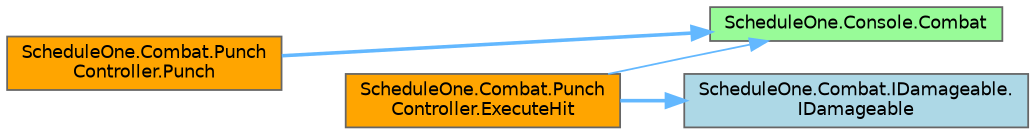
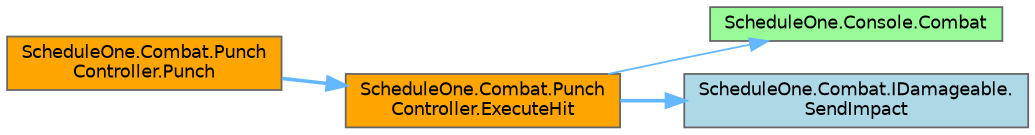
edge "ScheduleOne.Combat.Punch Controller.Punch" -> "ScheduleOne.Console.Combat": now "ScheduleOne.Combat.Punch Controller.Punch" -> "ScheduleOne.Combat.Punch Controller.ExecuteHit"
node "ScheduleOne.Combat.IDamageable. IDamageable": label "ScheduleOne.Combat.IDamageable. IDamageable" -> "ScheduleOne.Combat.IDamageable. SendImpact"
